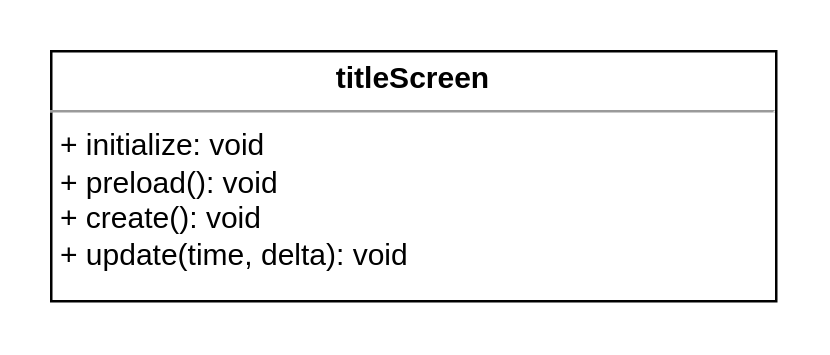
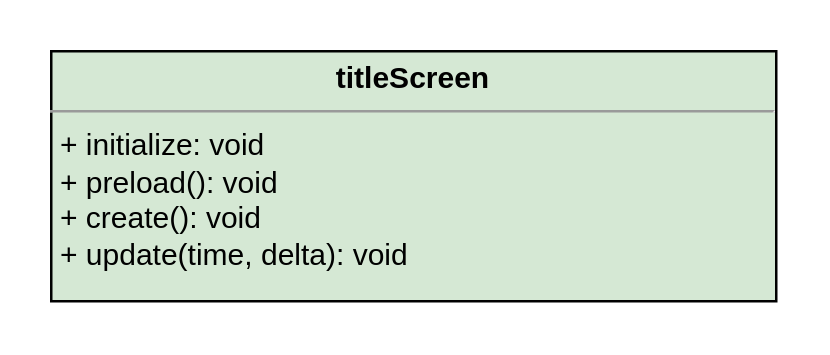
node "titleScreen + initialize: void + preload(): void + create(): void + update(time, delta): void": fillcolor #ffffff -> #d5e8d4
